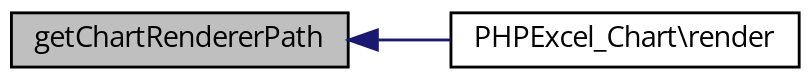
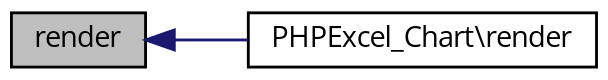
node "getChartRendererPath": label "getChartRendererPath" -> "render"
